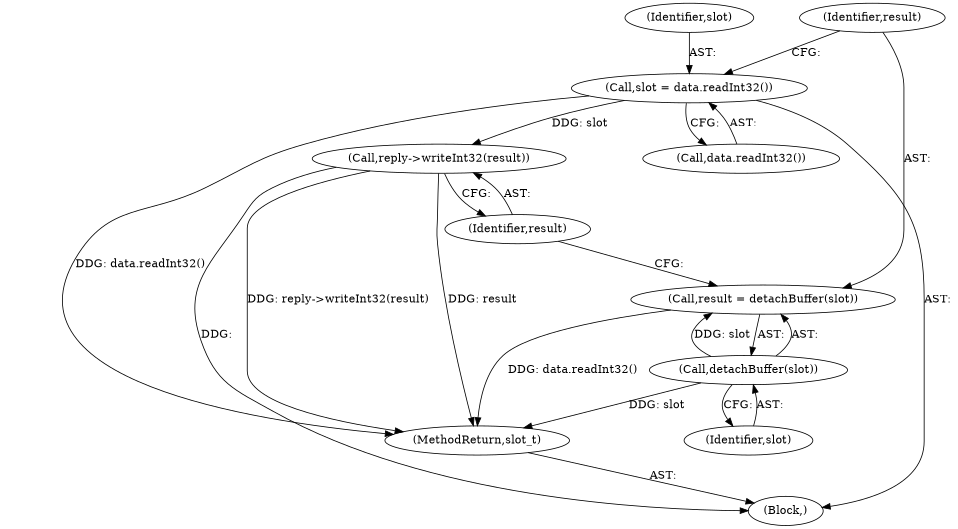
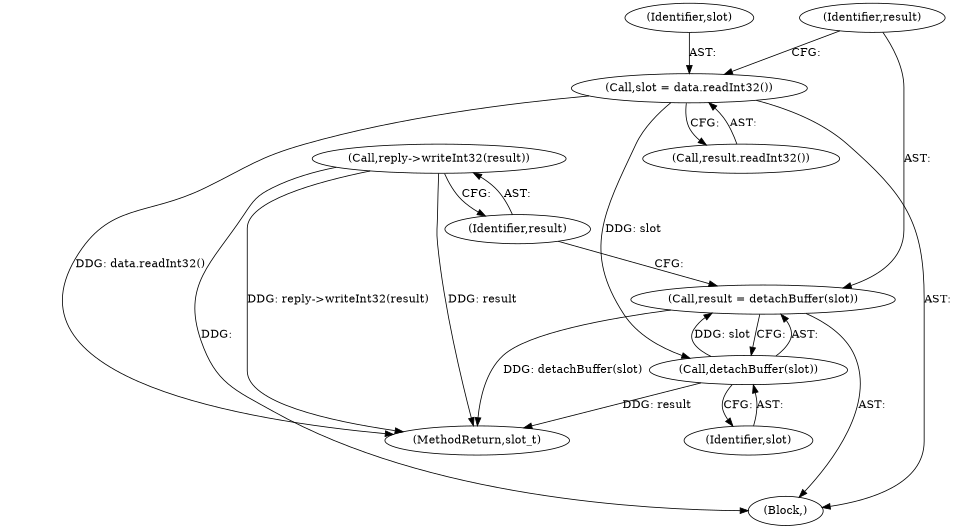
edge "(Call,slot = data.readInt32())" -> "(Call,reply->writeInt32(result))": now "(Call,slot = data.readInt32())" -> "(Call,detachBuffer(slot))"
node "(Call,data.readInt32())": label "(Call,data.readInt32())" -> "(Call,result.readInt32())"
edge "(Call,result = detachBuffer(slot))" -> "(Call,detachBuffer(slot))": label "AST: " -> "CFG: "
edge "(Call,result = detachBuffer(slot))" -> "(MethodReturn,slot_t)": label "DDG: data.readInt32()" -> "DDG: detachBuffer(slot)"
edge "(Call,detachBuffer(slot))" -> "(MethodReturn,slot_t)": label "DDG: slot" -> "DDG: result"
edge "(MethodReturn,slot_t)" -> "(Block,)": now "(Call,result = detachBuffer(slot))" -> "(Block,)"
